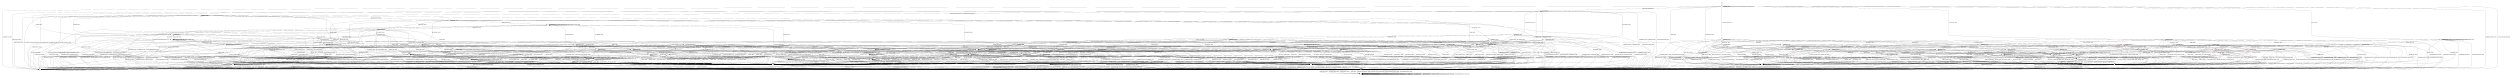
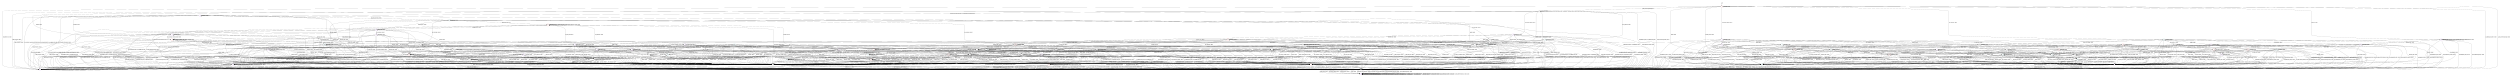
edge "s15" -> "s12": added, label "FINISHED / TIMEOUT"
